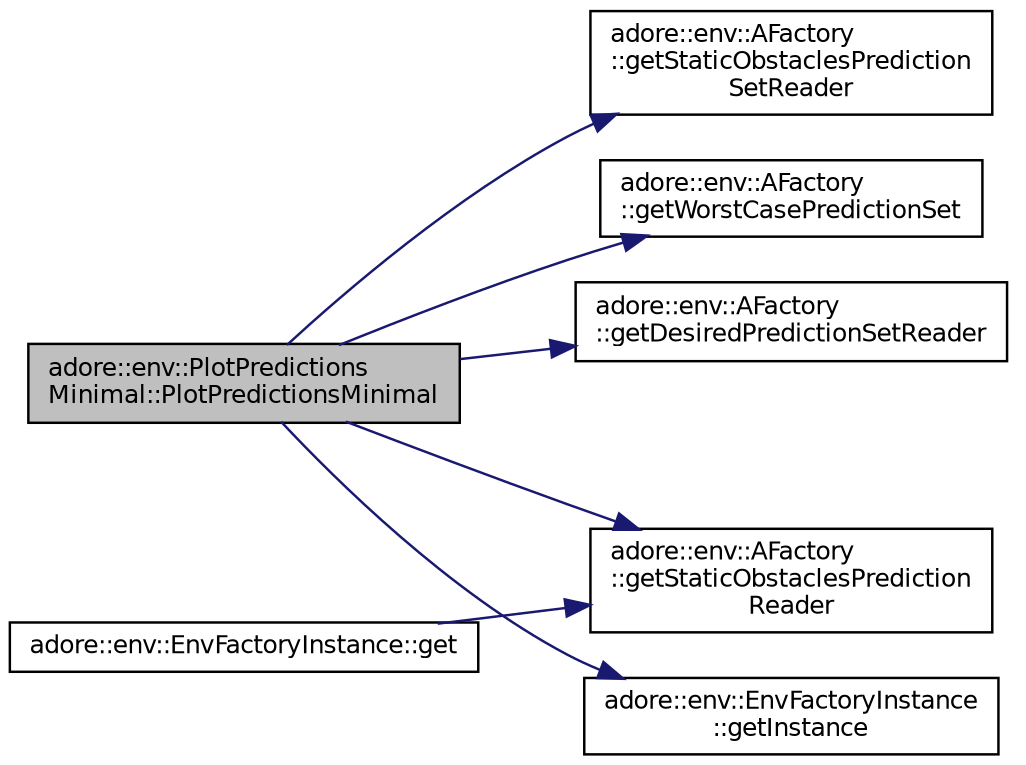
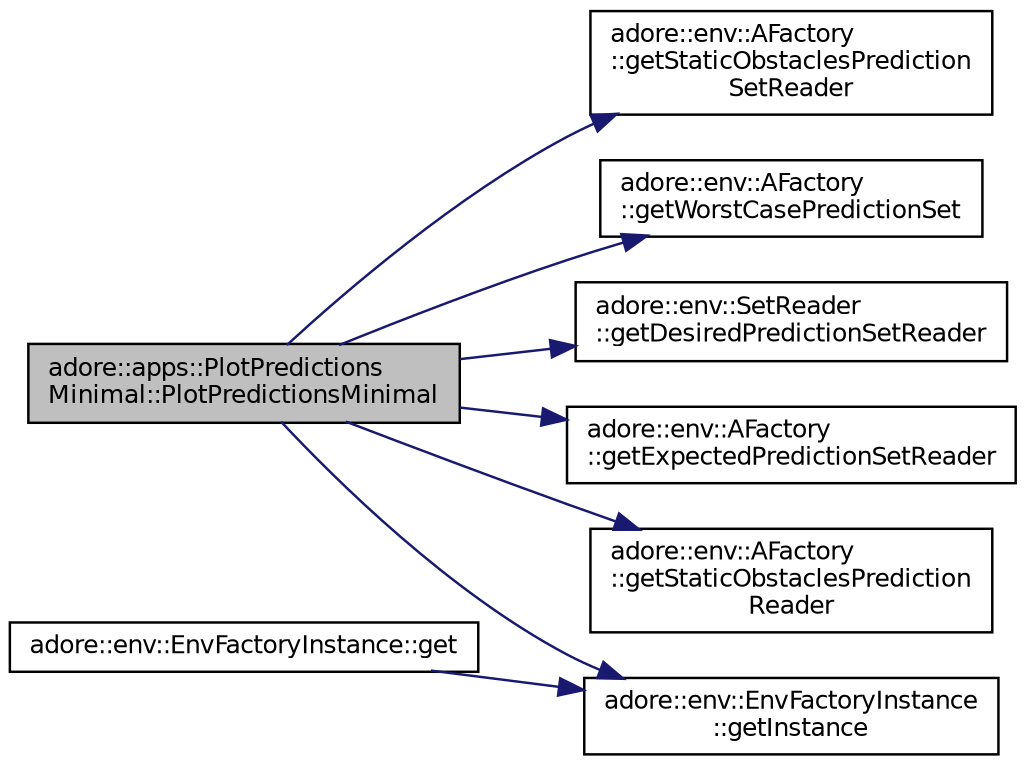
node "adore::env::AFactory ::getDesiredPredictionSetReader": label "adore::env::AFactory ::getDesiredPredictionSetReader" -> "adore::env::SetReader ::getDesiredPredictionSetReader"
node "adore::env::PlotPredictions Minimal::PlotPredictionsMinimal": label "adore::env::PlotPredictions Minimal::PlotPredictionsMinimal" -> "adore::apps::PlotPredictions Minimal::PlotPredictionsMinimal"
node "adore::env::AFactory ::getExpectedPredictionSetReader": added
edge "adore::env::EnvFactoryInstance::get" -> "adore::env::AFactory ::getStaticObstaclesPrediction Reader": now "adore::env::EnvFactoryInstance::get" -> "adore::env::EnvFactoryInstance ::getInstance"
